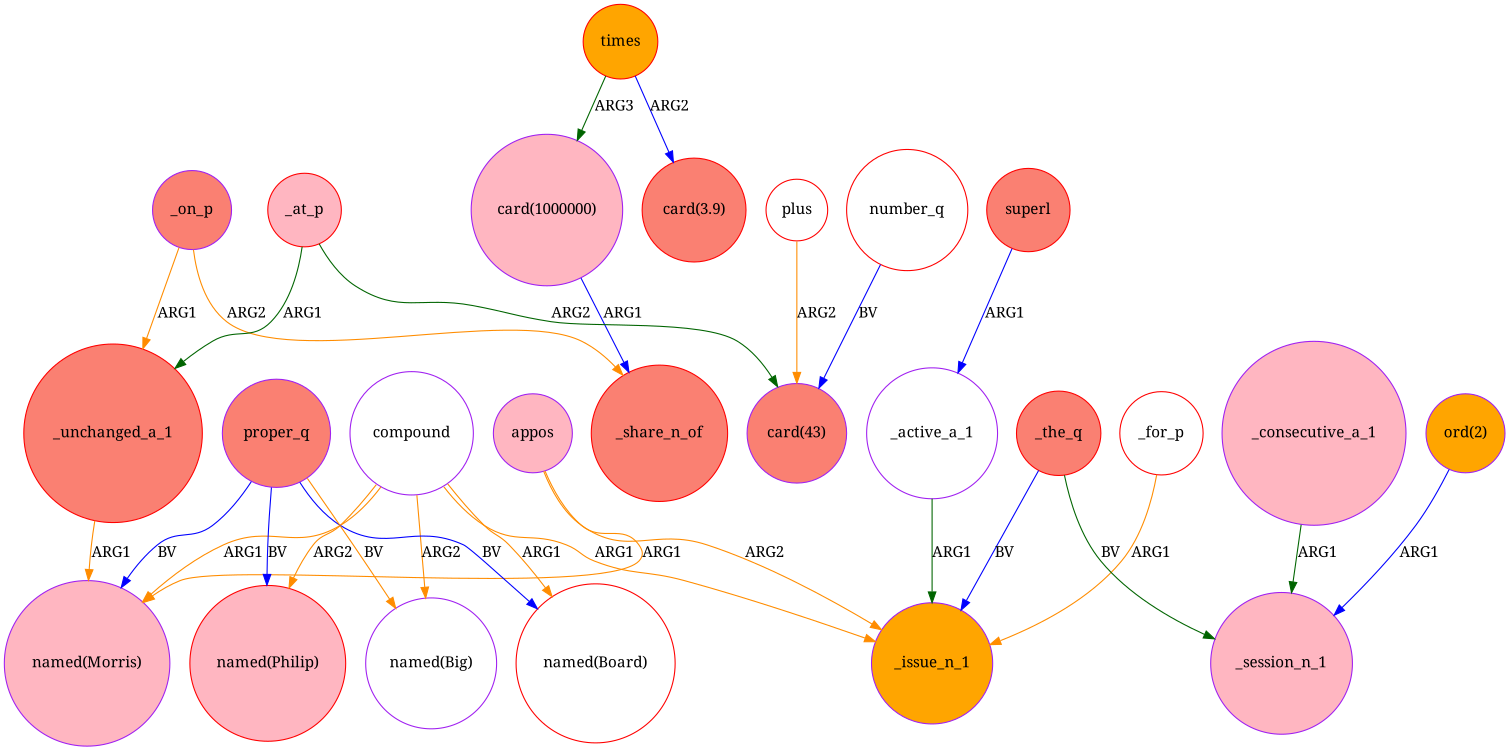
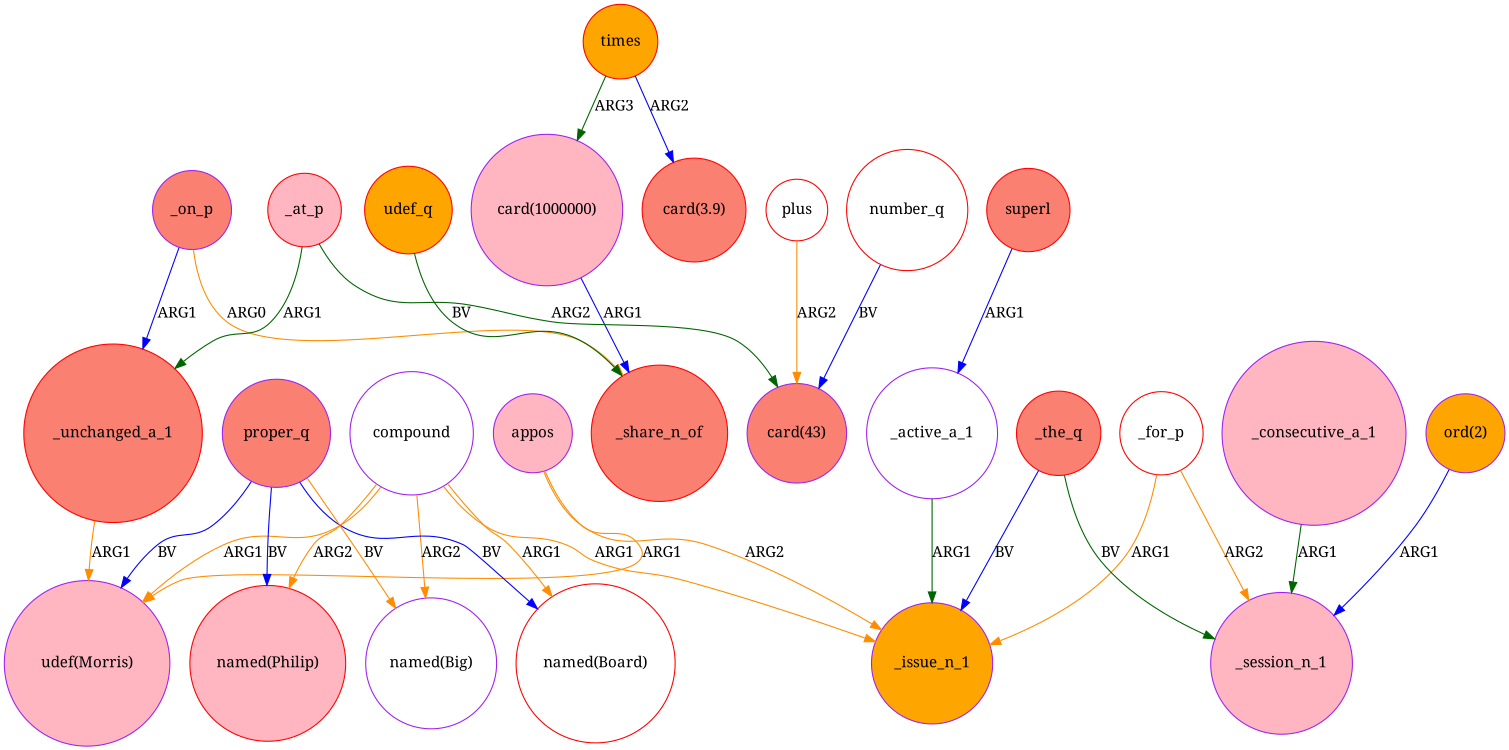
node "udef_q": added
edge "_on_p" -> "_unchanged_a_1": color darkorange -> blue
edge "_on_p" -> "_share_n_of": label "ARG2" -> "ARG0"
edge "_for_p" -> "_session_n_1": added, label "ARG2"
node "named(Morris)": label "named(Morris)" -> "udef(Morris)"
